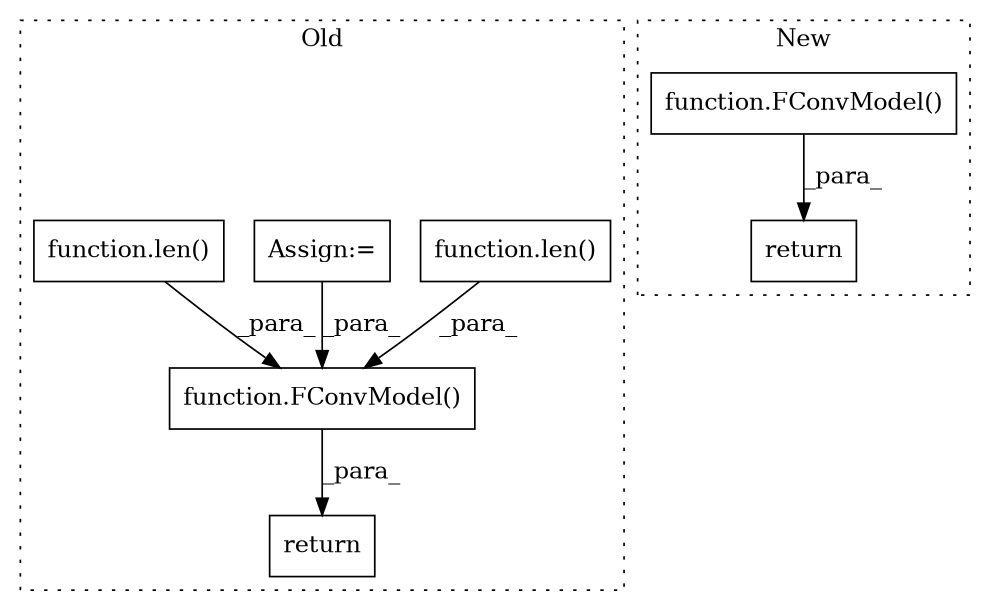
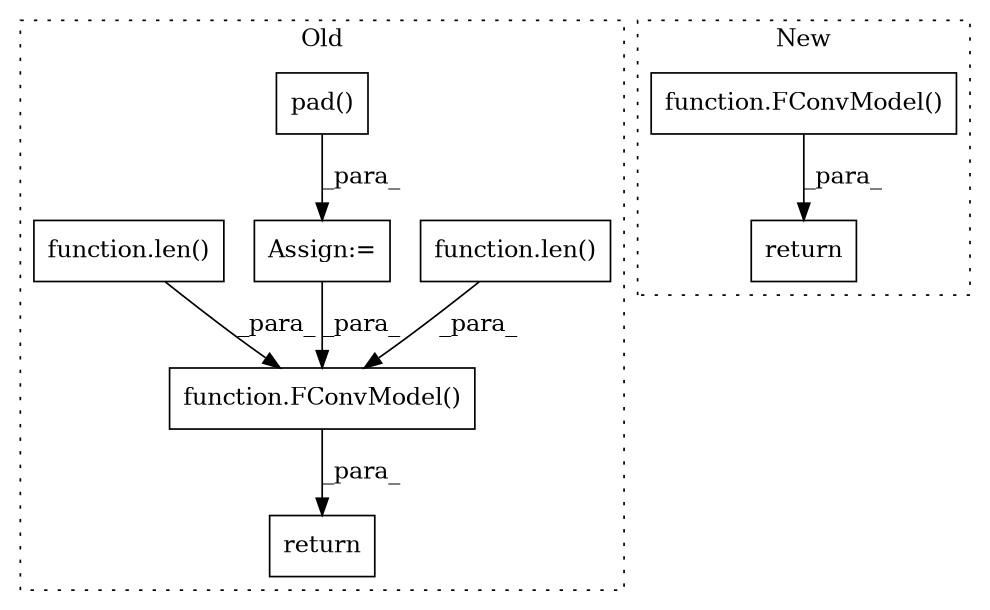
node "pad()": added
